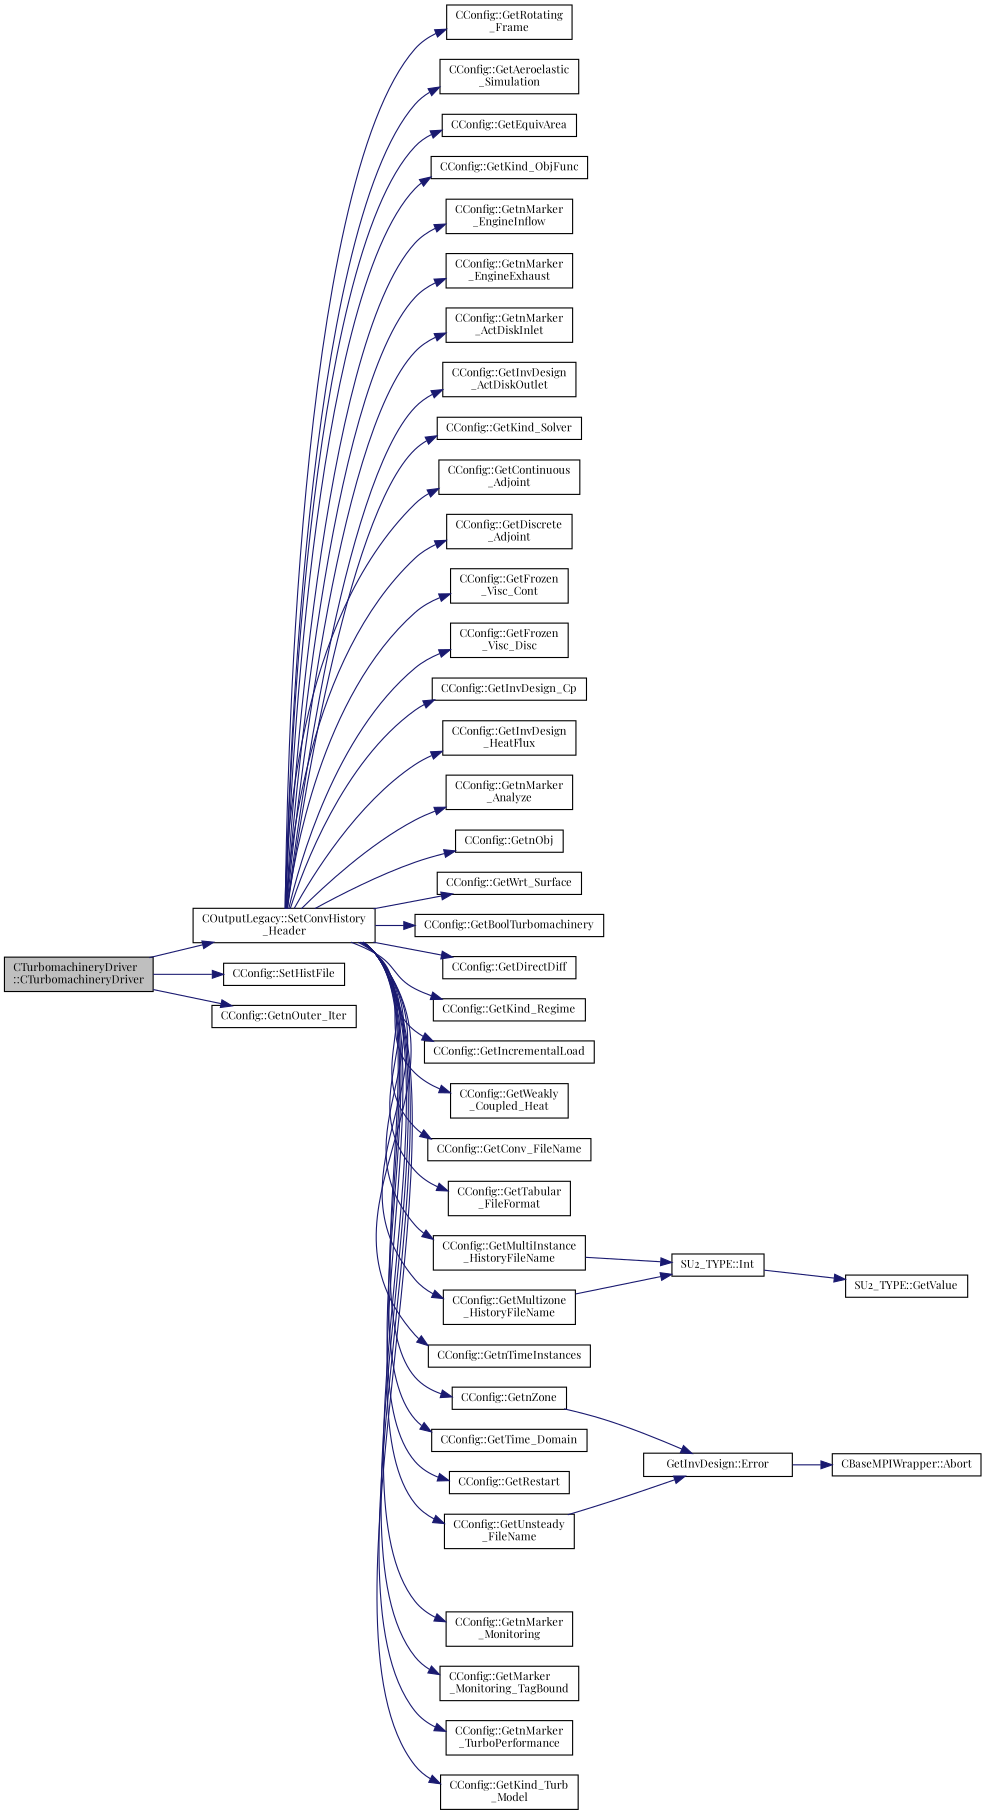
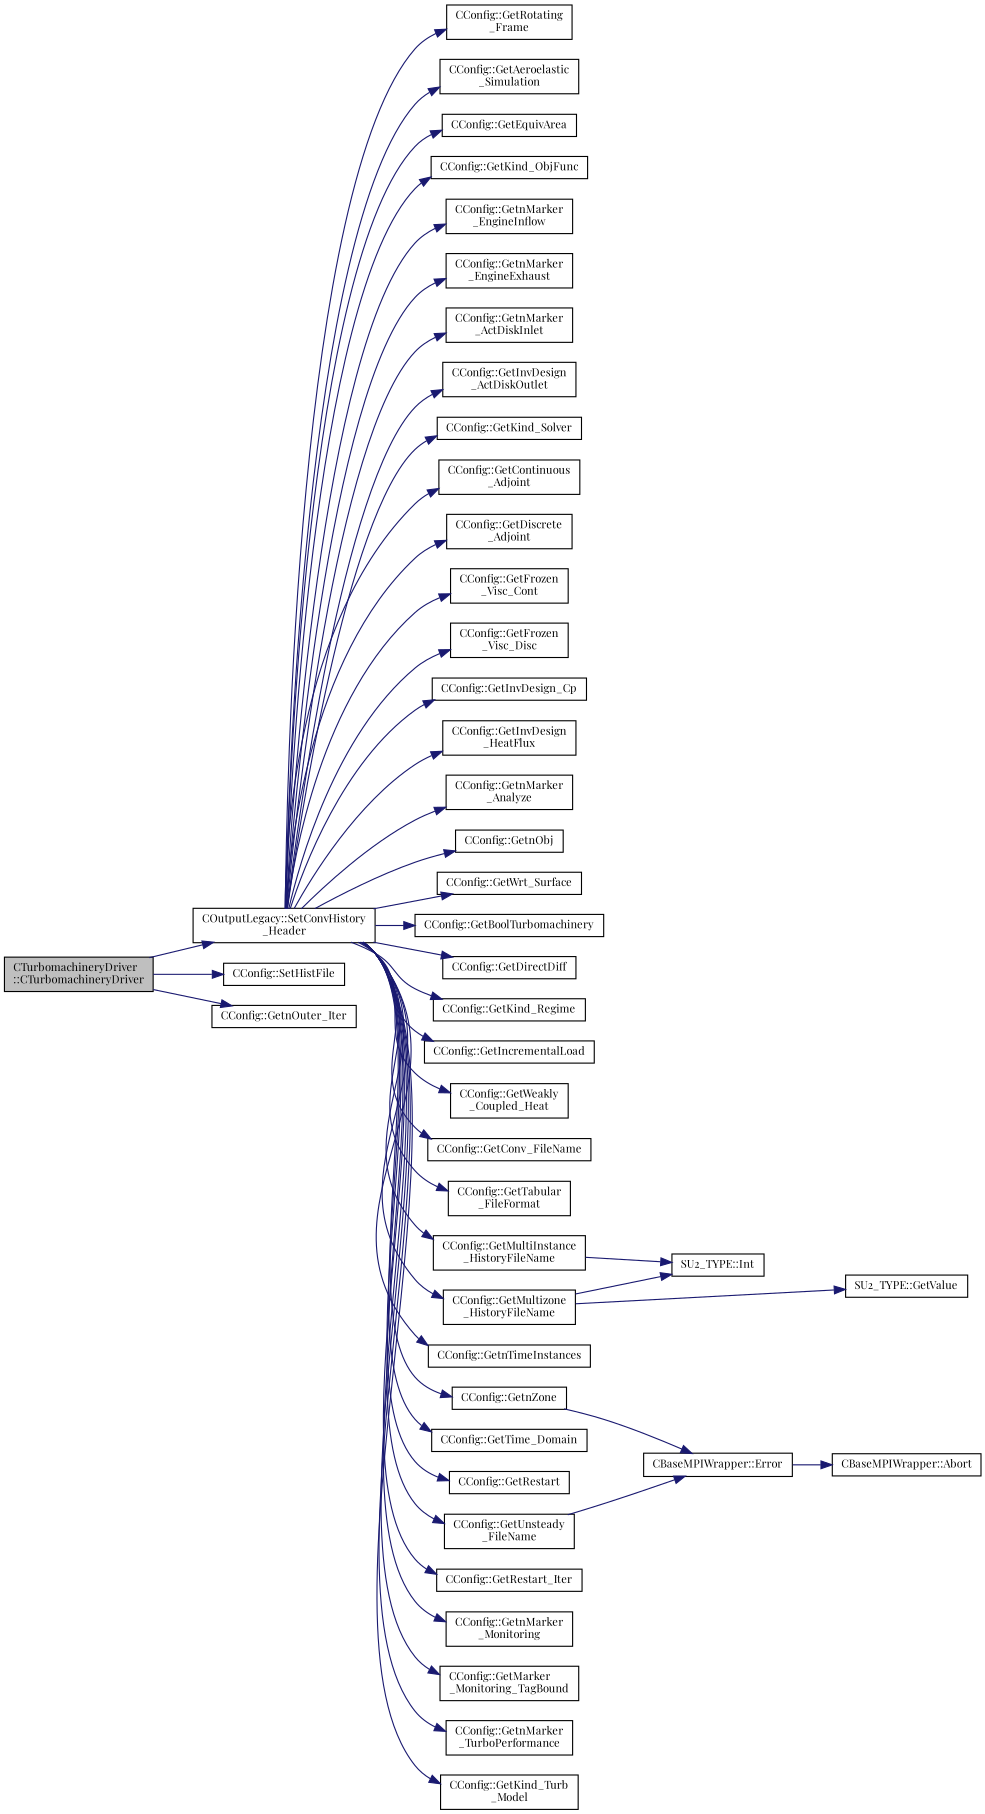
edge "SU2_TYPE::Int" -> "SU2_TYPE::GetValue": now "CConfig::GetMultizone _HistoryFileName" -> "SU2_TYPE::GetValue"
node "GetInvDesign::Error": label "GetInvDesign::Error" -> "CBaseMPIWrapper::Error"
node "CConfig::GetRestart_Iter": added
